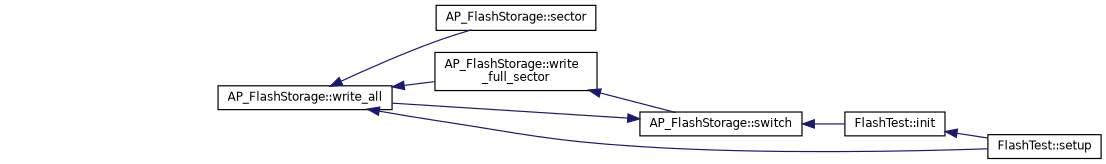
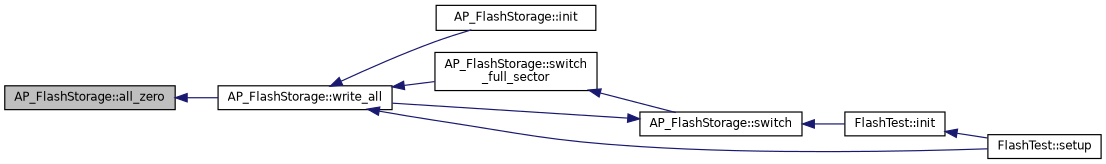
node "AP_FlashStorage::sector": label "AP_FlashStorage::sector" -> "AP_FlashStorage::init"
node "AP_FlashStorage::write _full_sector": label "AP_FlashStorage::write _full_sector" -> "AP_FlashStorage::switch _full_sector"
node "AP_FlashStorage::all_zero": added
